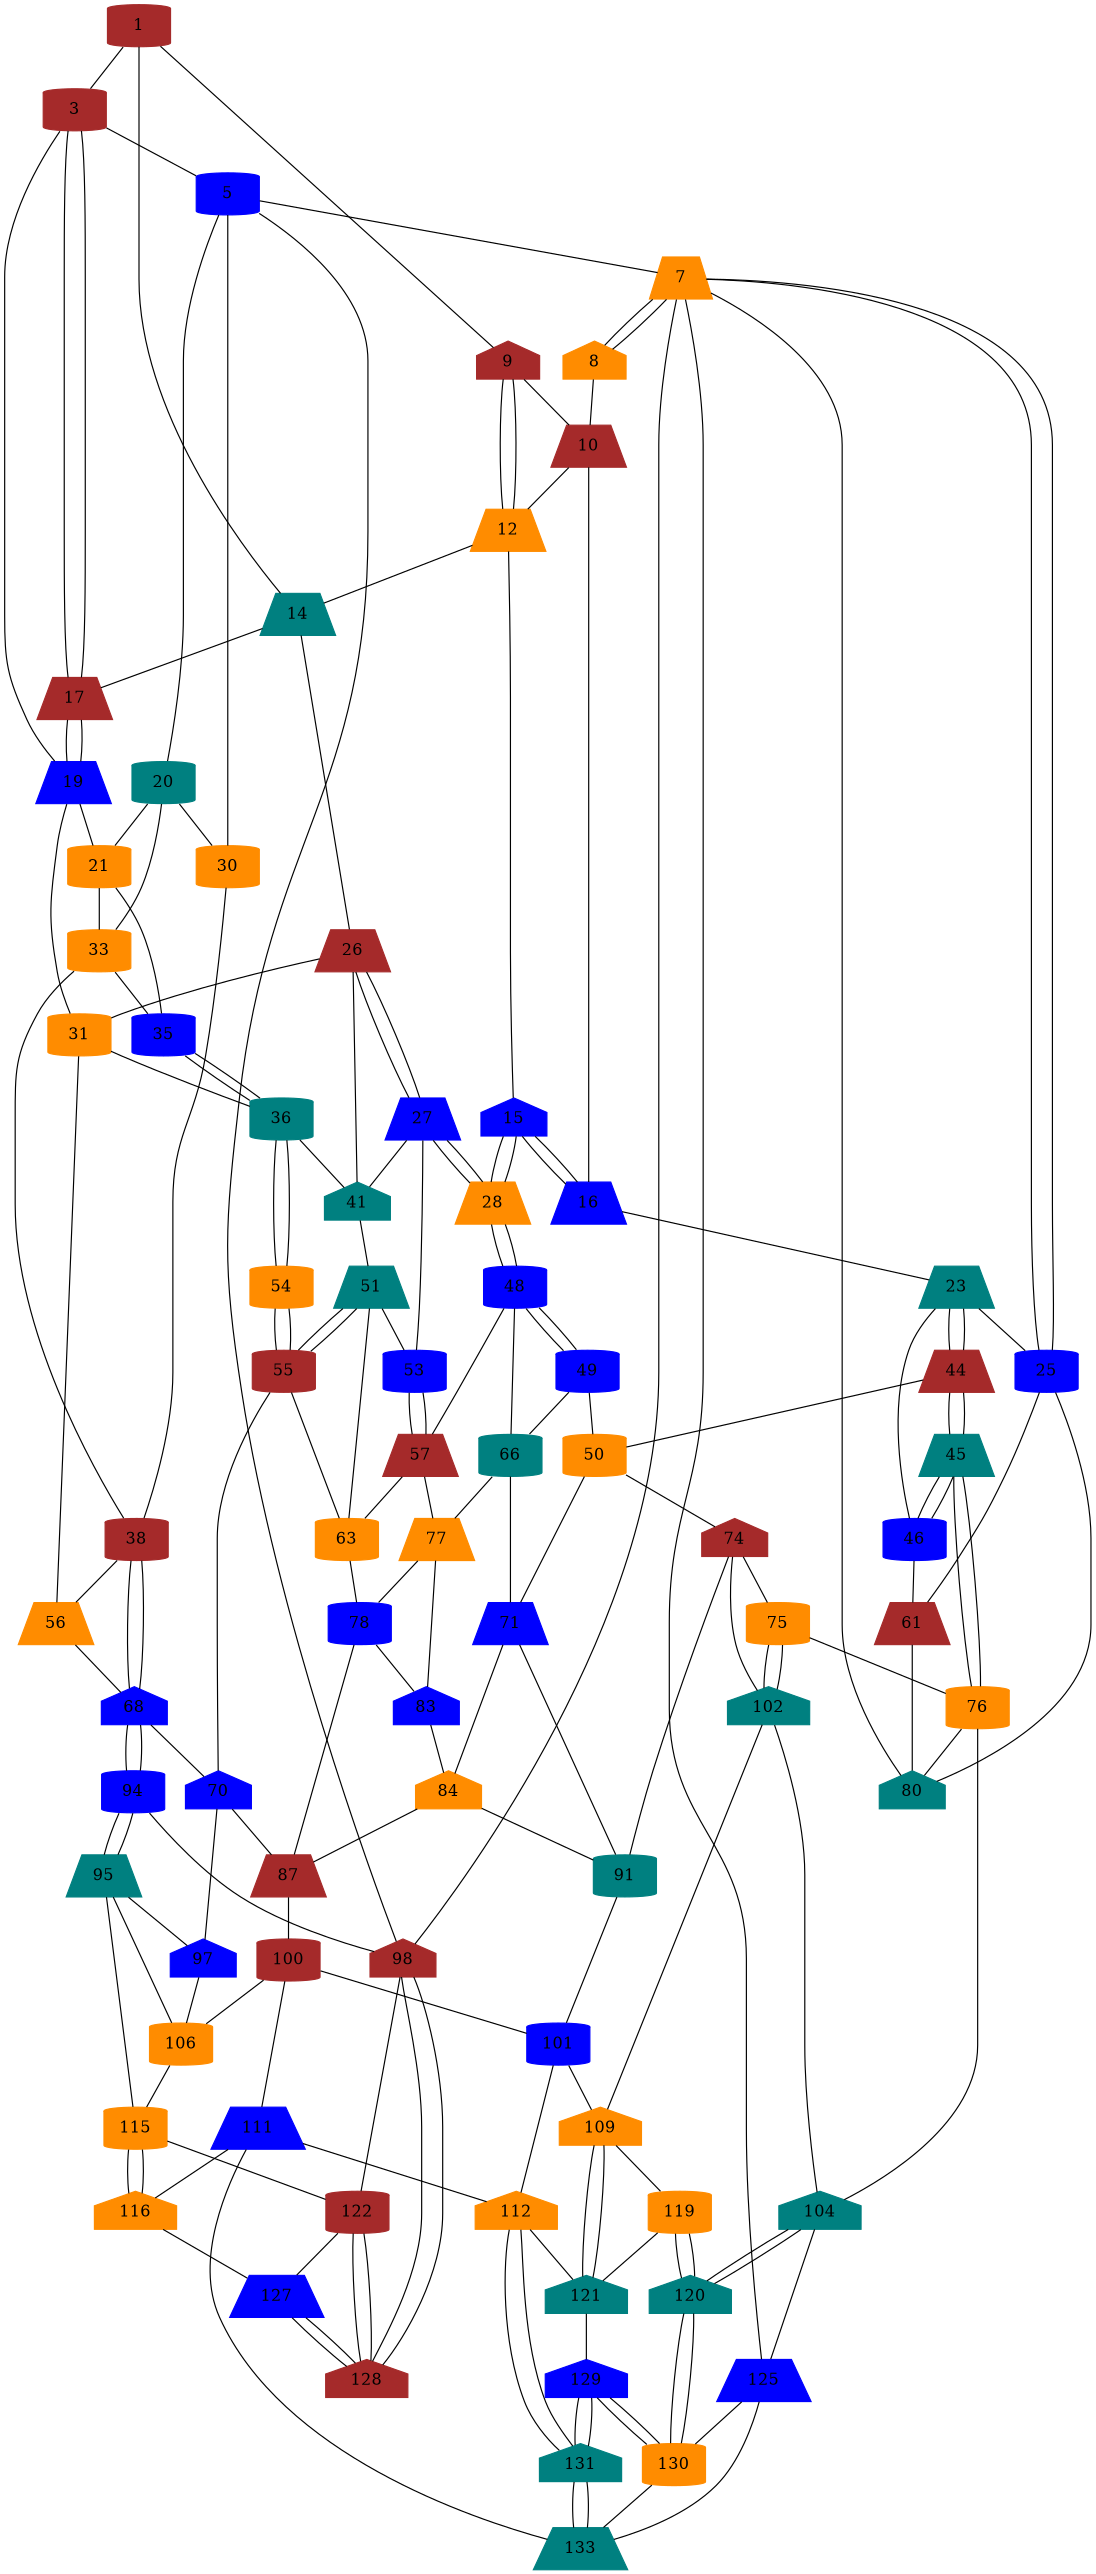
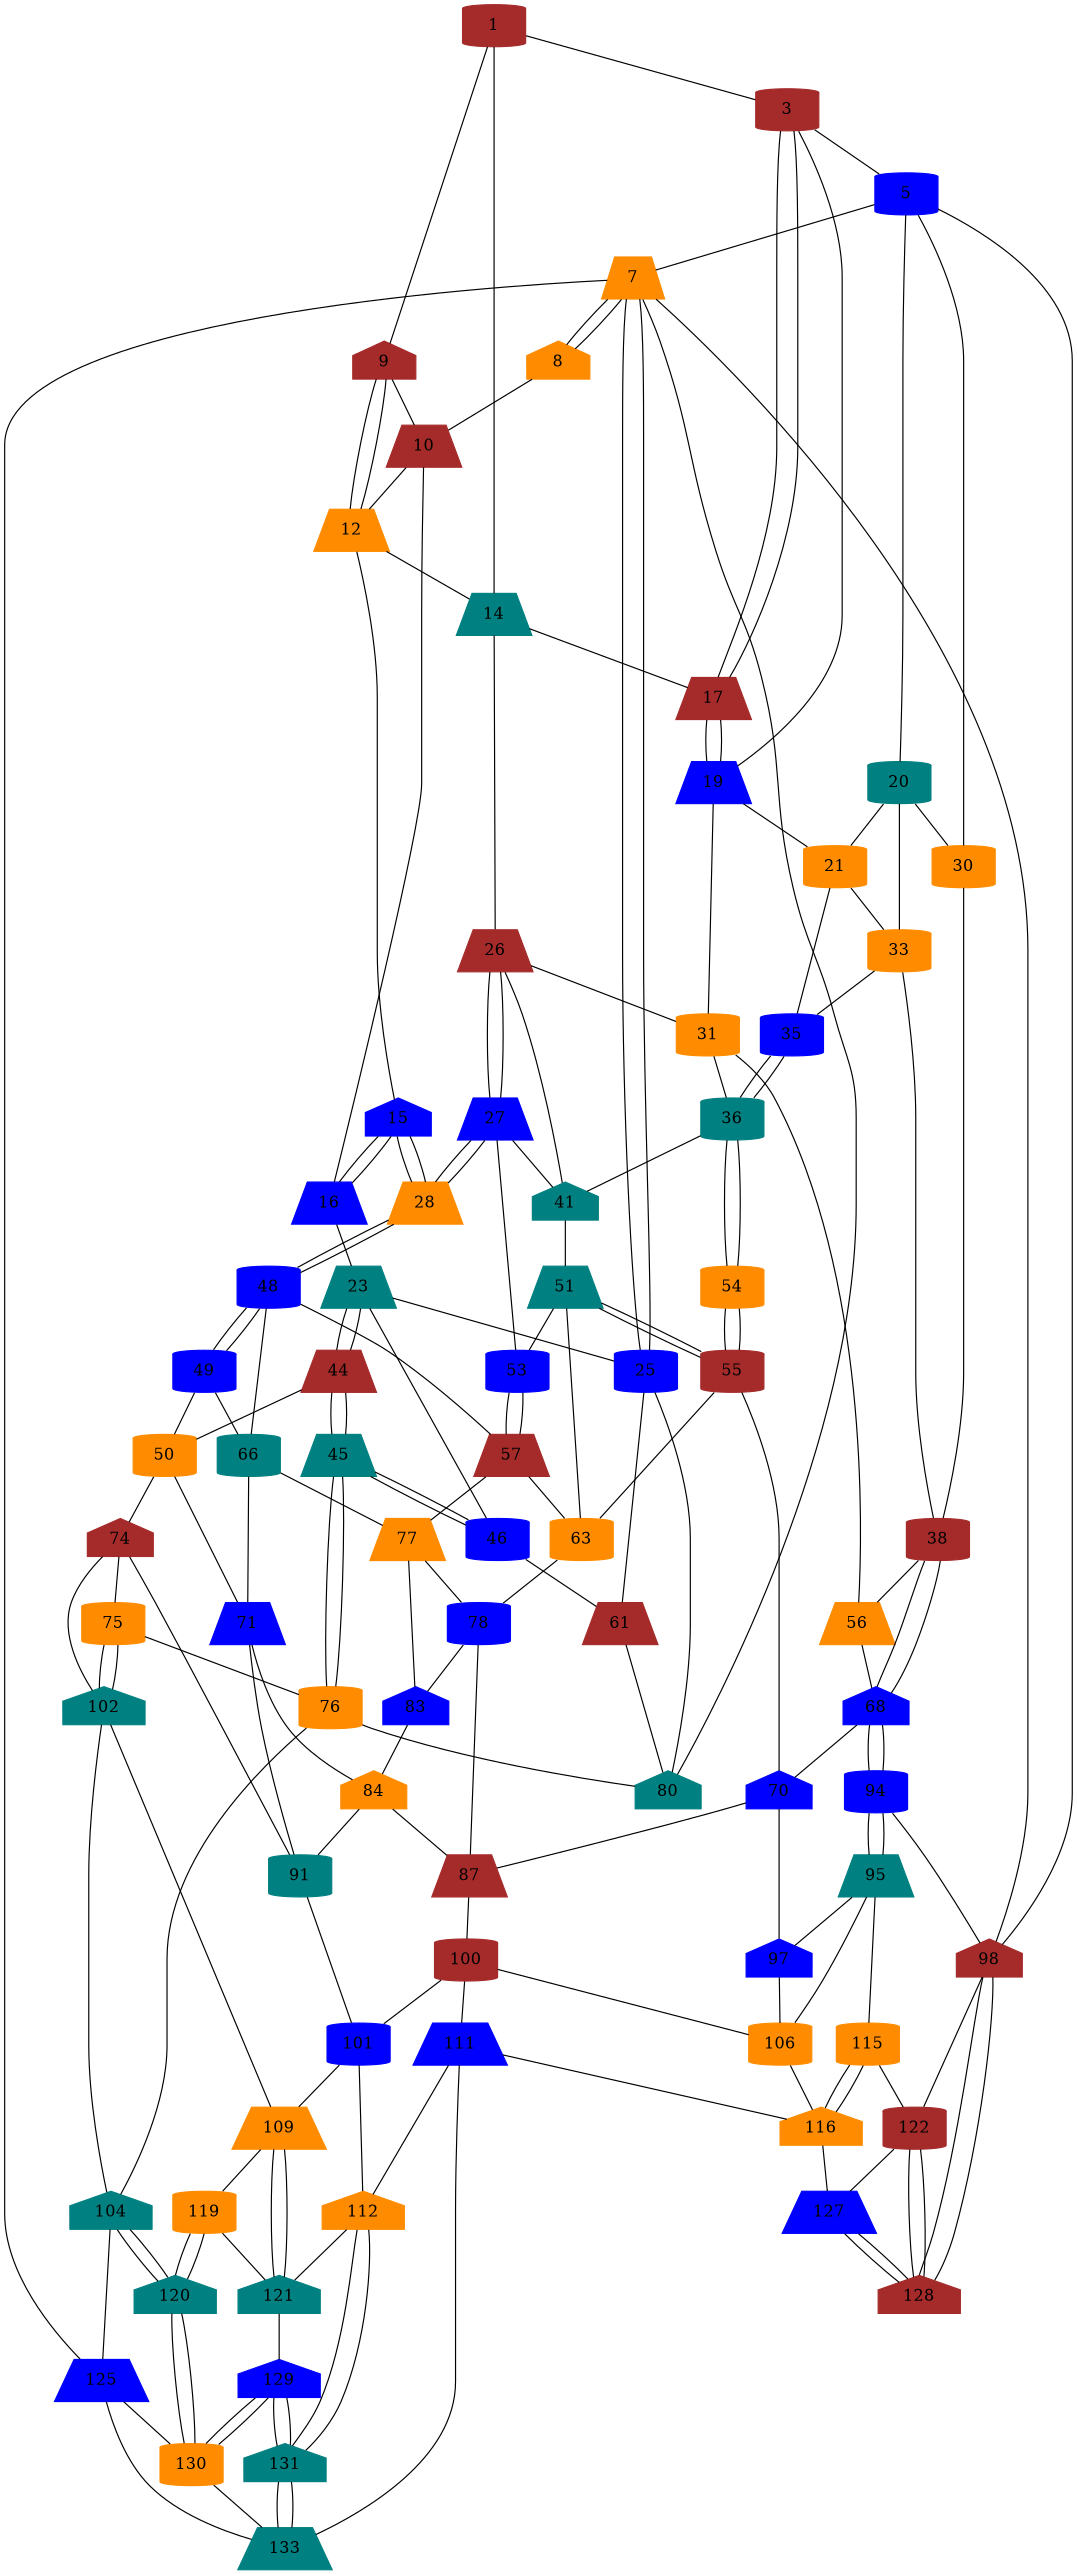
edge "106" -- "115": now "106" -- "116"
node "109": shape house -> trapezium
